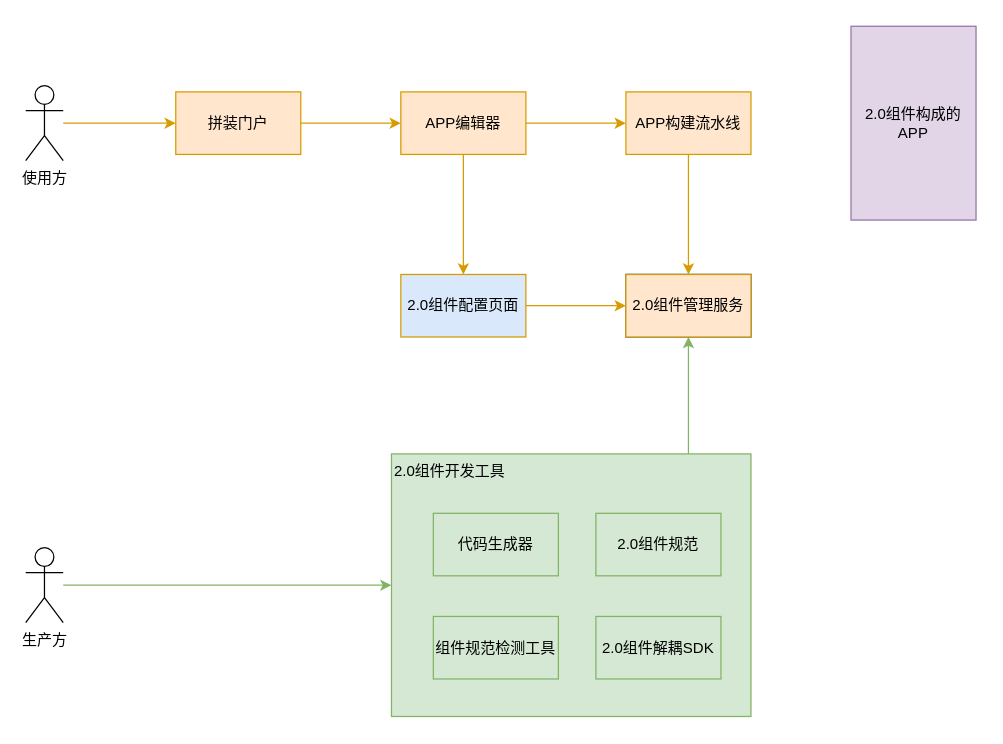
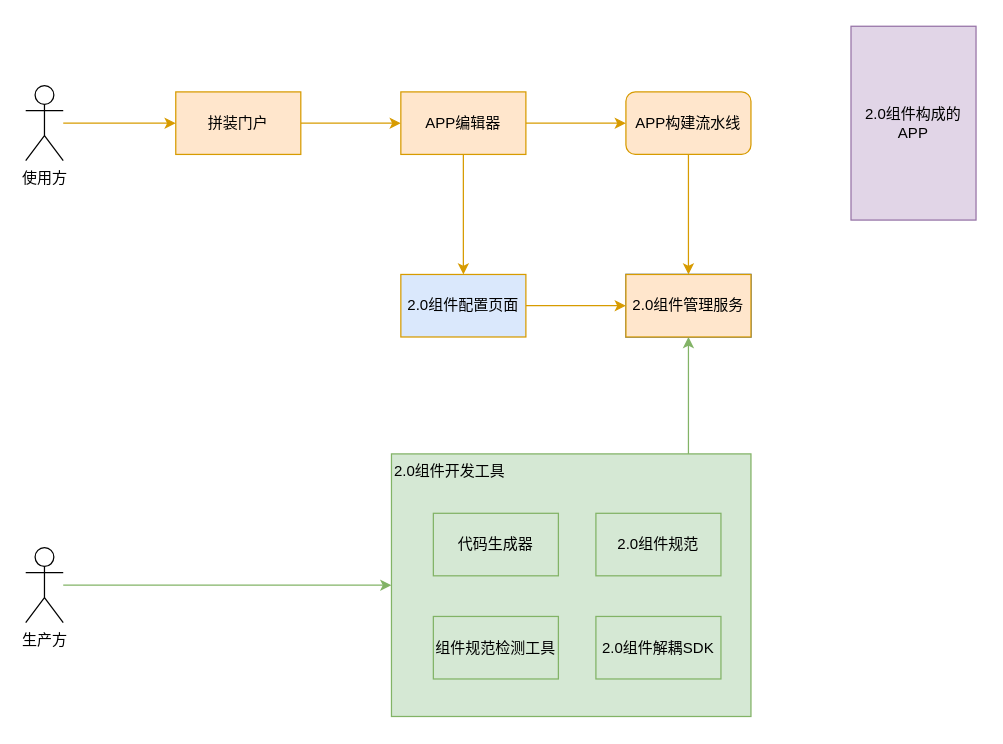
node "APP构建流水线": shape rectangle -> rounded rectangle
